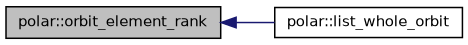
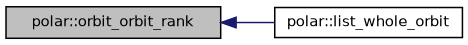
node "polar::orbit_element_rank": label "polar::orbit_element_rank" -> "polar::orbit_orbit_rank"
